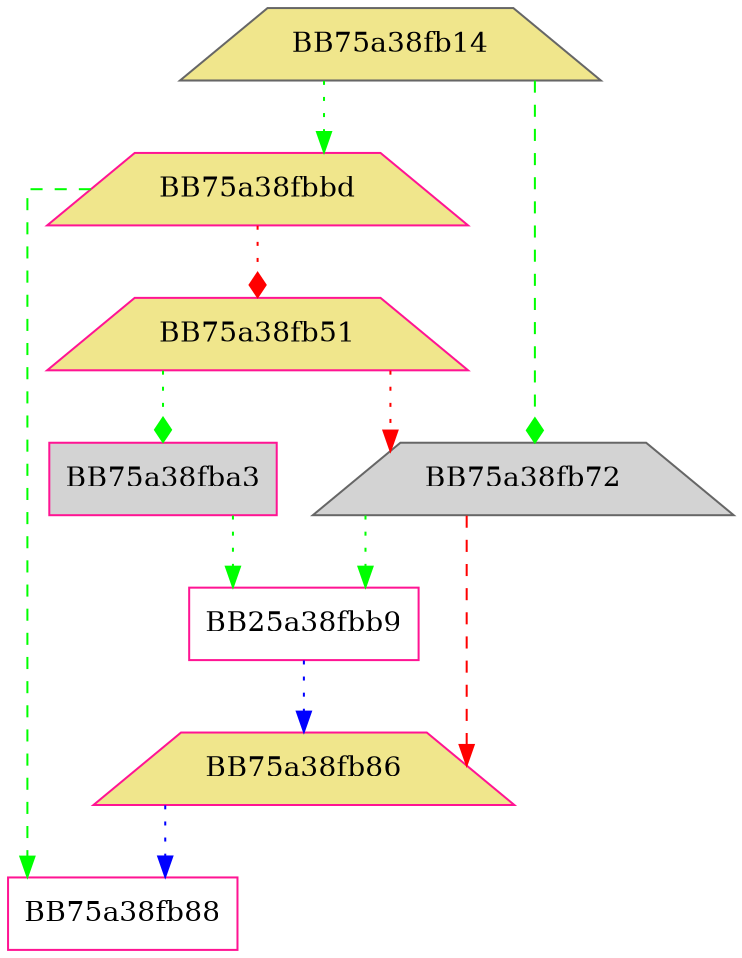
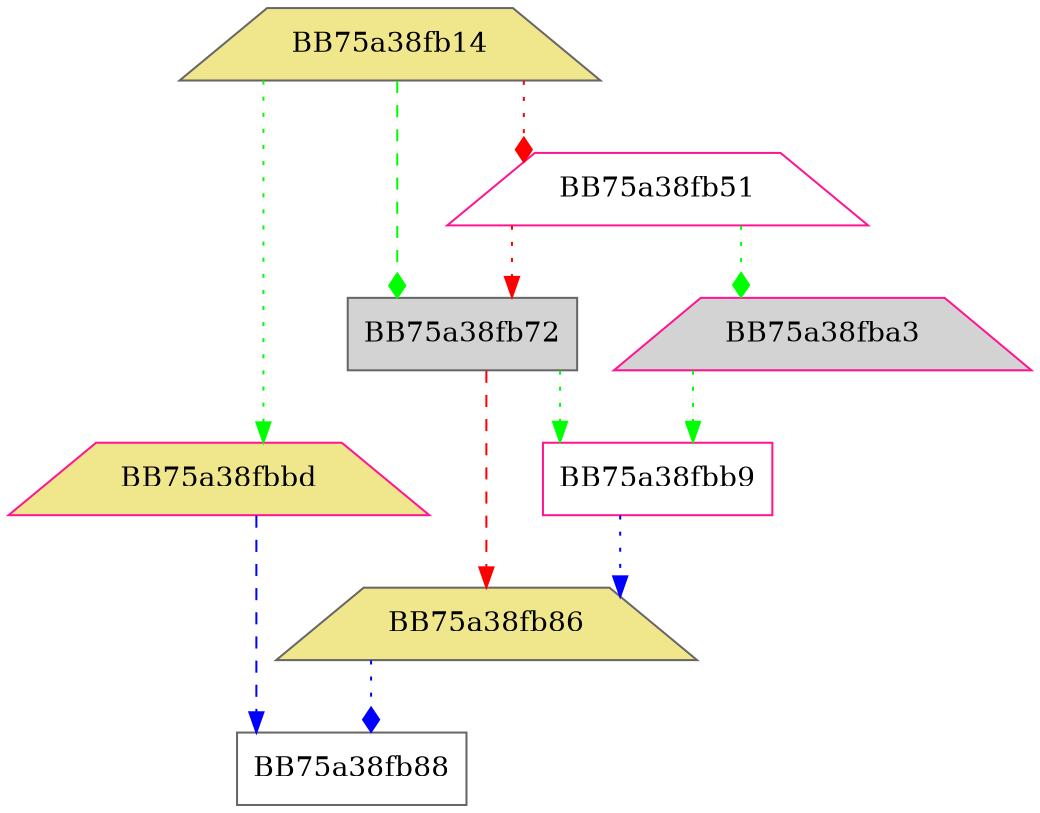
edge "BB75a38fbbd" -> "BB75a38fb51": now "BB75a38fb14" -> "BB75a38fb51"
node "BB75a38fb51": fillcolor khaki -> white
node "BB75a38fba3": shape box -> trapezium
node "BB75a38fb72": shape trapezium -> box
edge "BB75a38fbbd" -> "BB75a38fb88": color green -> blue
node "BB25a38fbb9": label "BB25a38fbb9" -> "BB75a38fbb9"
node "BB75a38fb86": color deeppink -> gray40
edge "BB75a38fb86" -> "BB75a38fb88": arrowhead normal -> diamond
node "BB75a38fb88": color deeppink -> gray40
